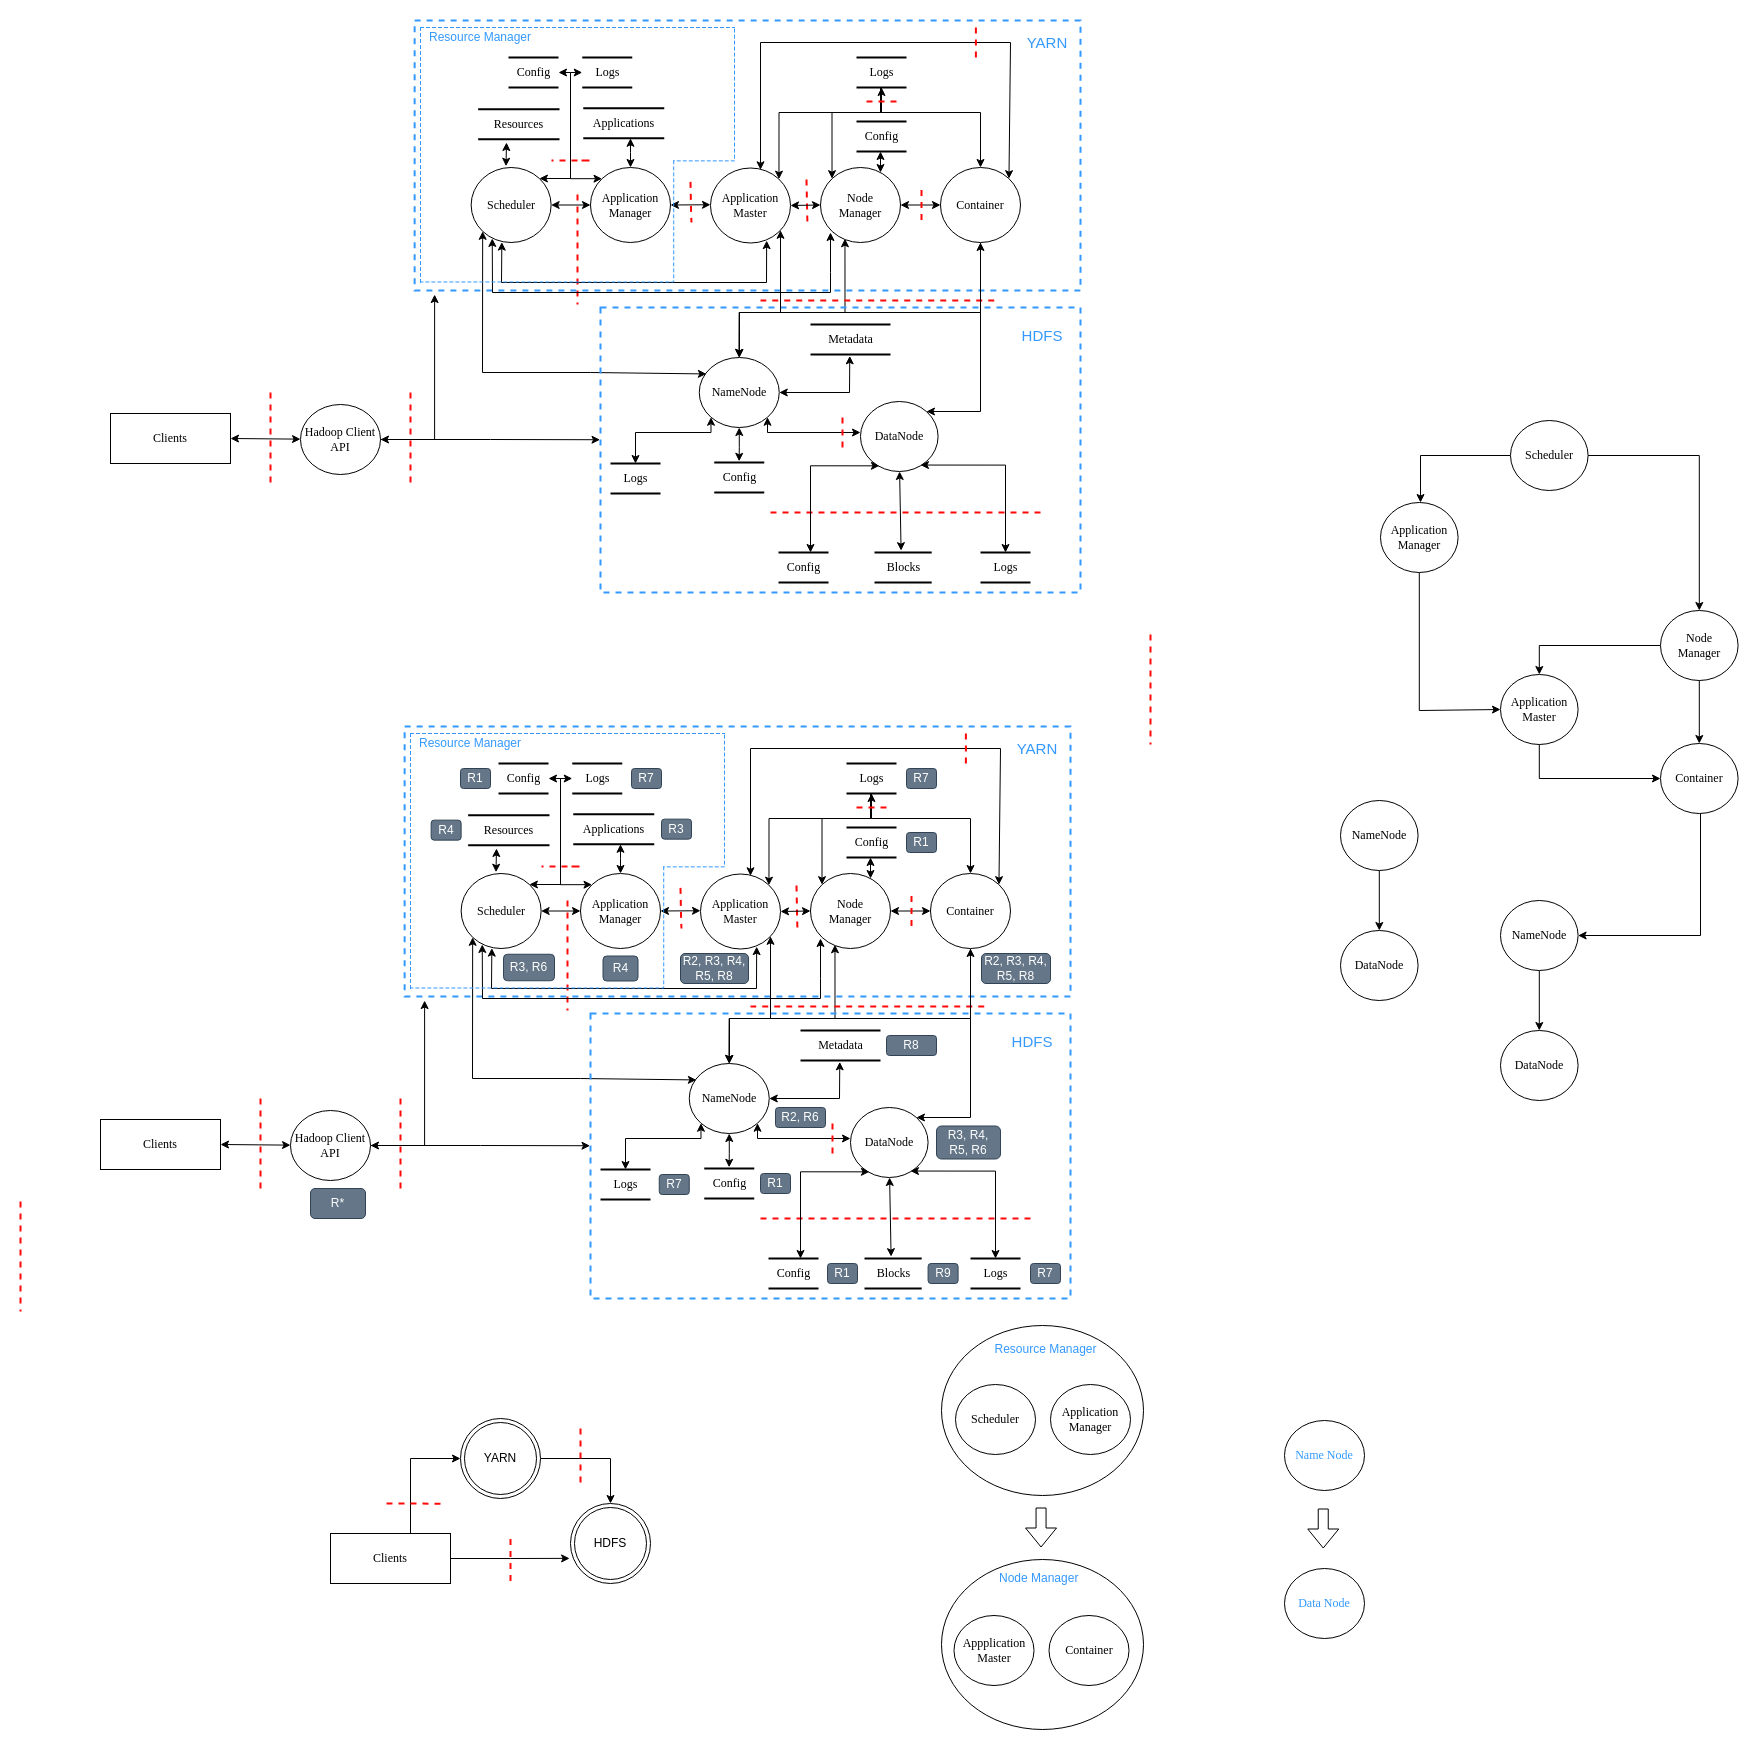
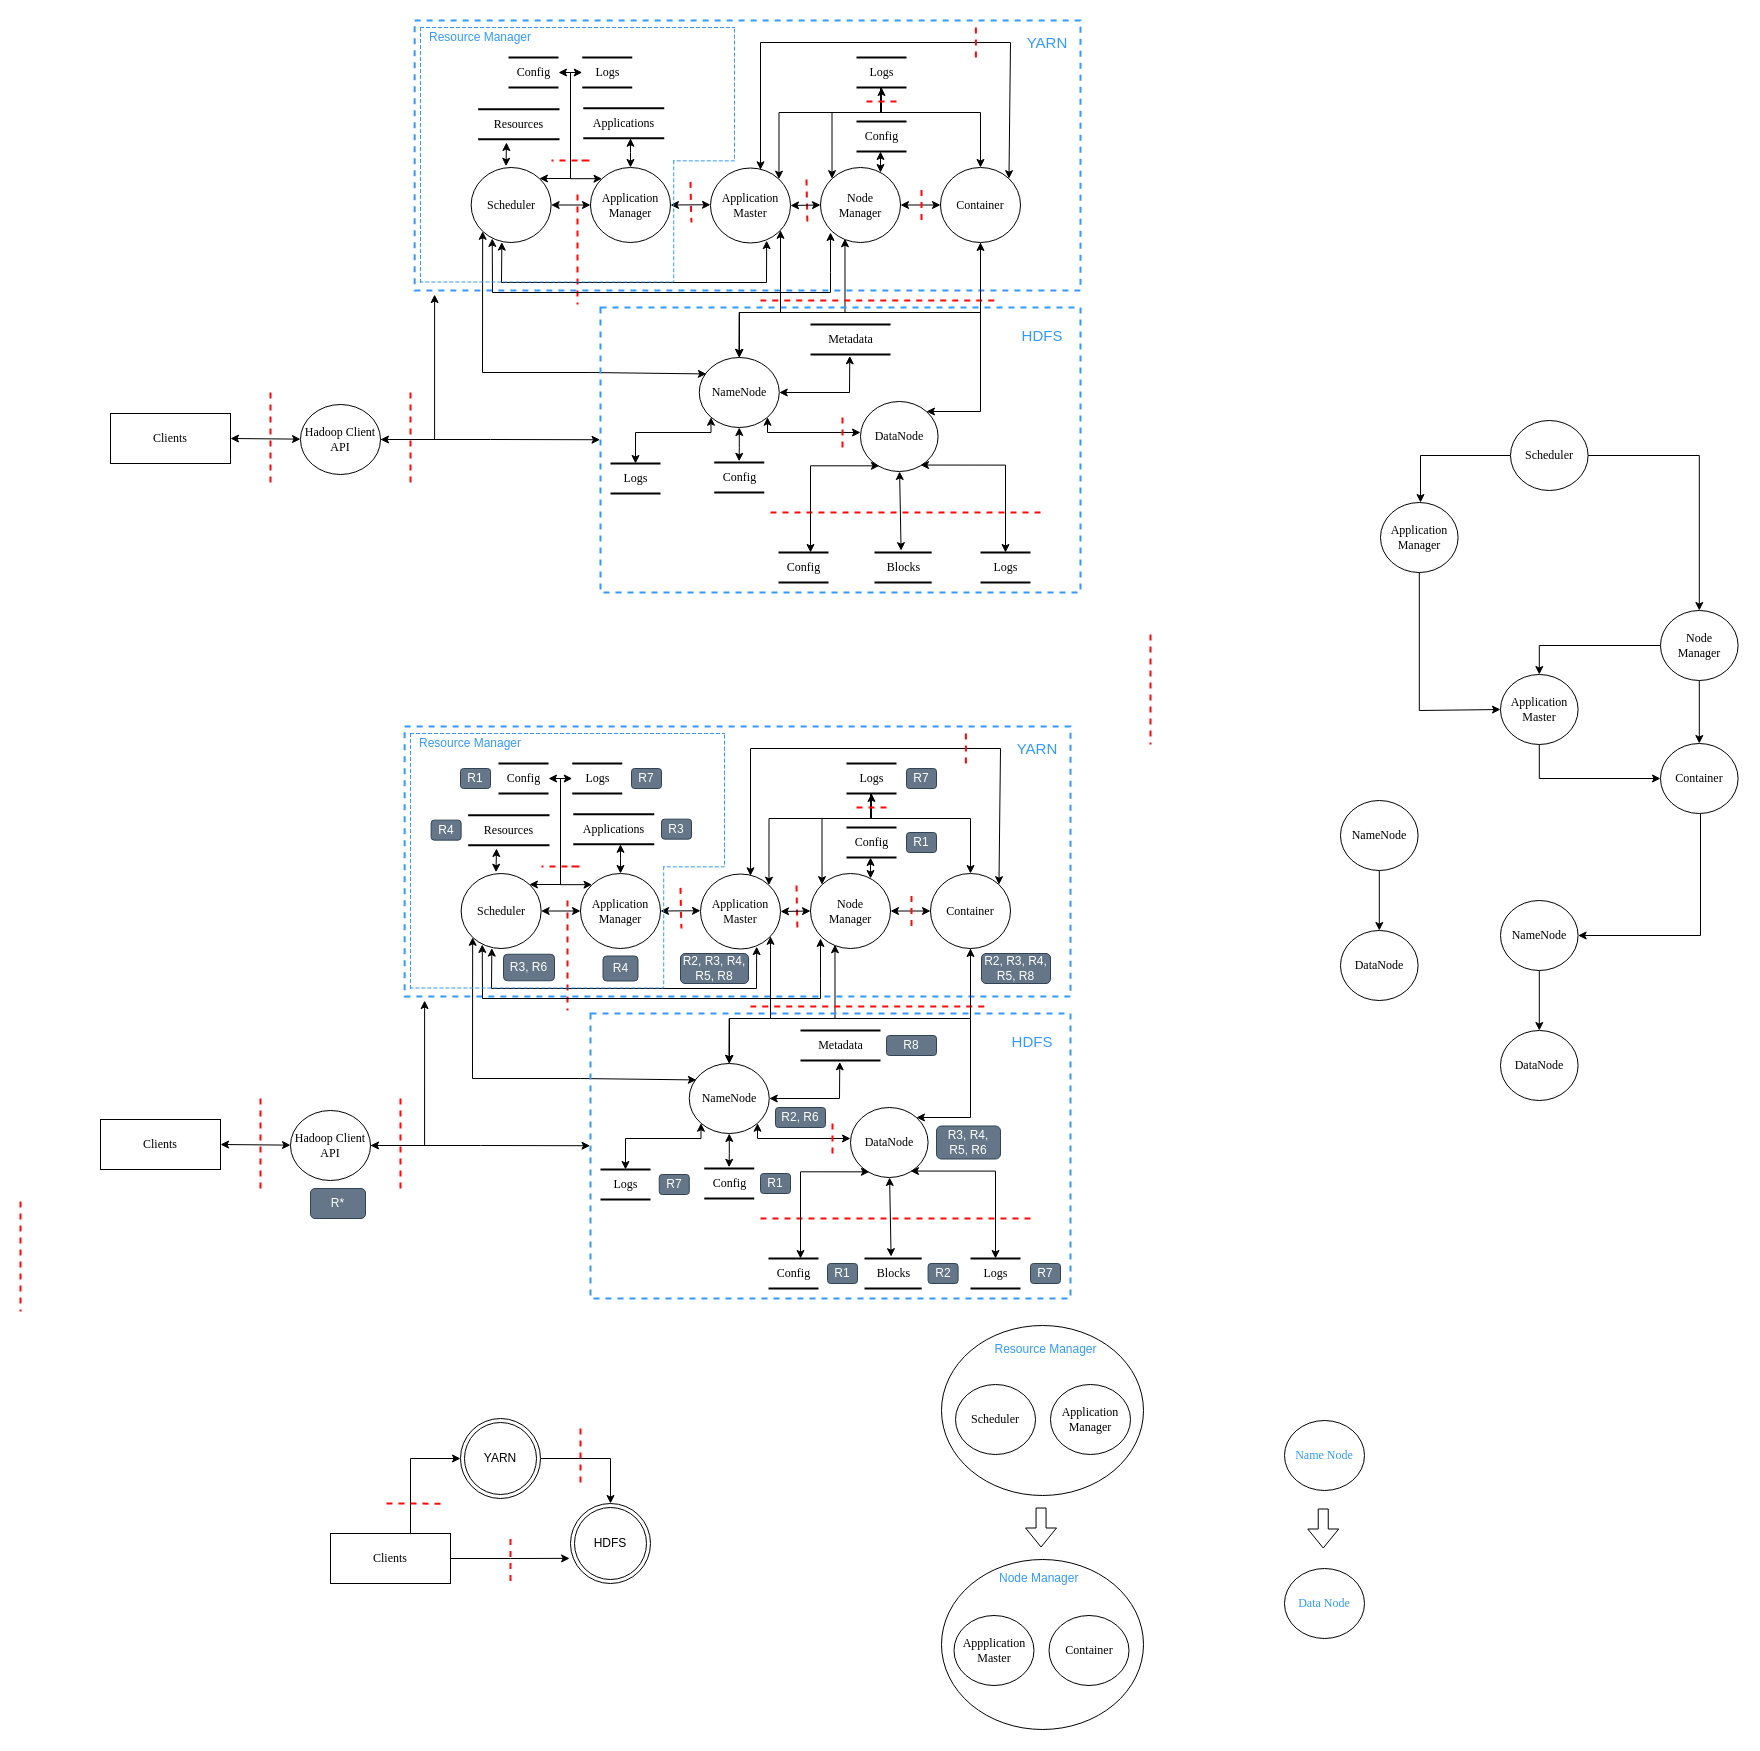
node "R9": label "R9" -> "R2"
